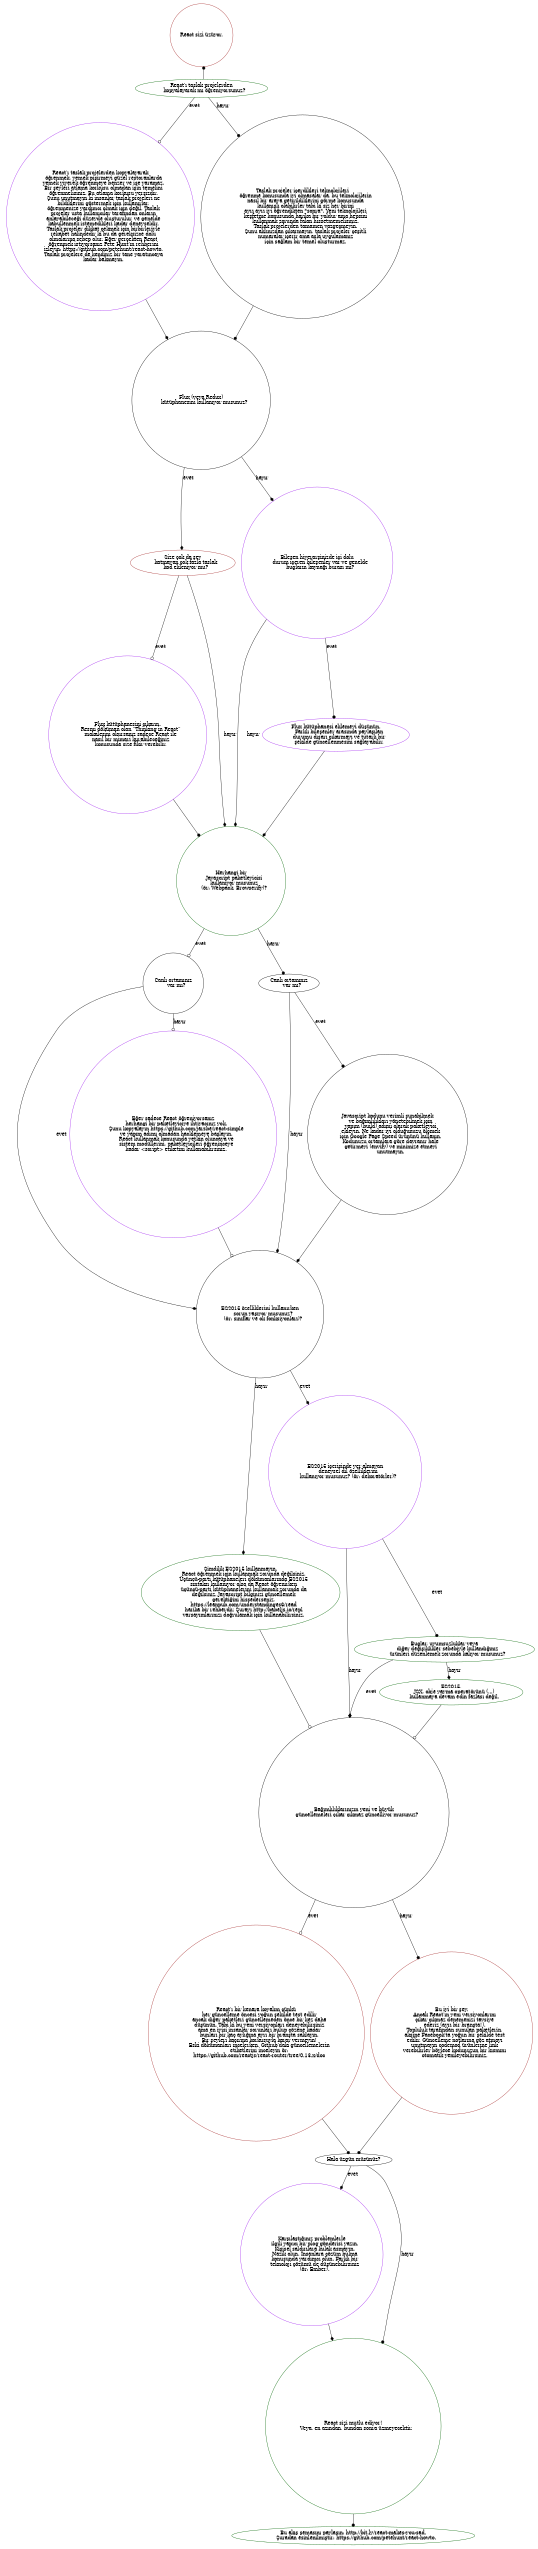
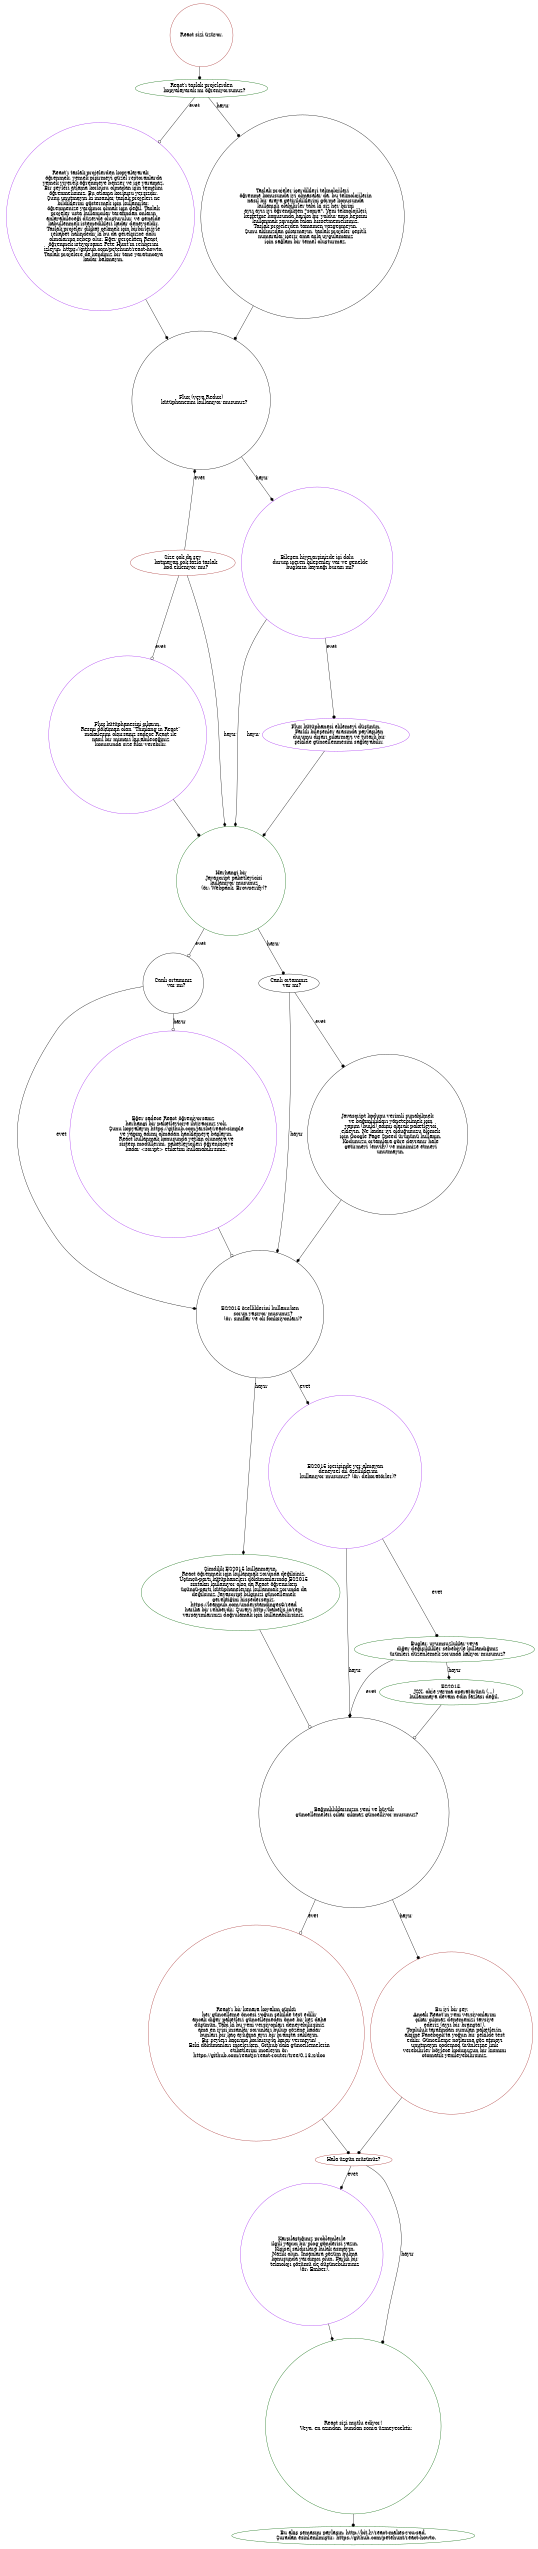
edge "React'ı taslak projelerden kopyalayarak mı öğreniyorsunuz?" -> "React sizi üzüyor.": reversed
edge "Flux (veya Redux) kütüphanesini kullanıyor musunuz?" -> "Size çok da şey katmayan çok fazla taslak kod ekleniyor mu?": reversed
node "Hala üzgün müsünüz?": color black -> brown
